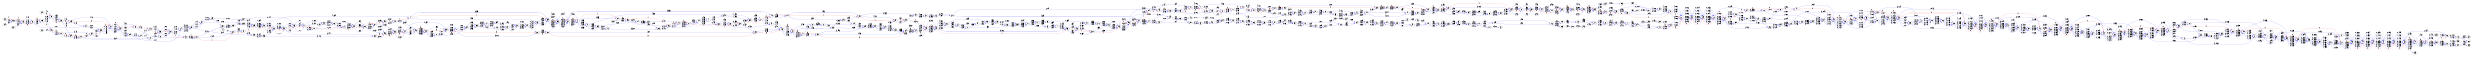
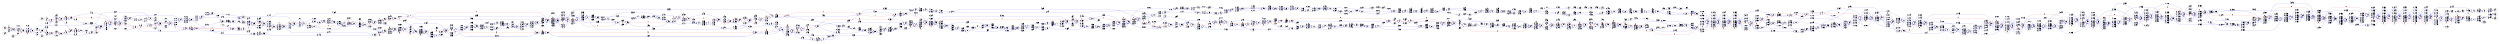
edge "173" -> "-226": now "51" -> "-226"
edge "-32" -> "345": now "40" -> "345"
